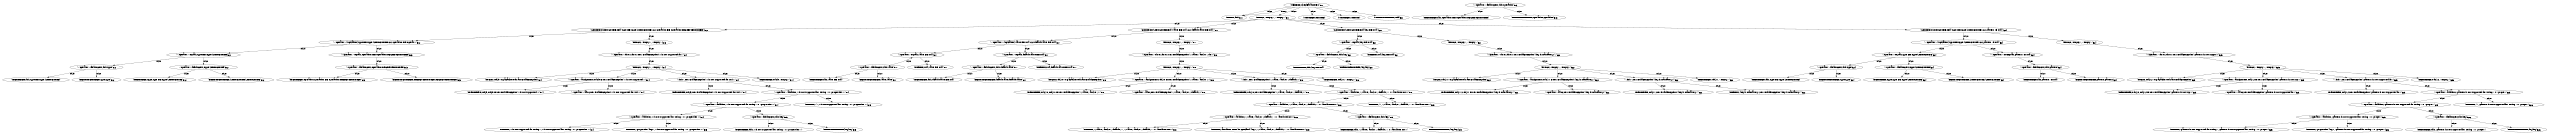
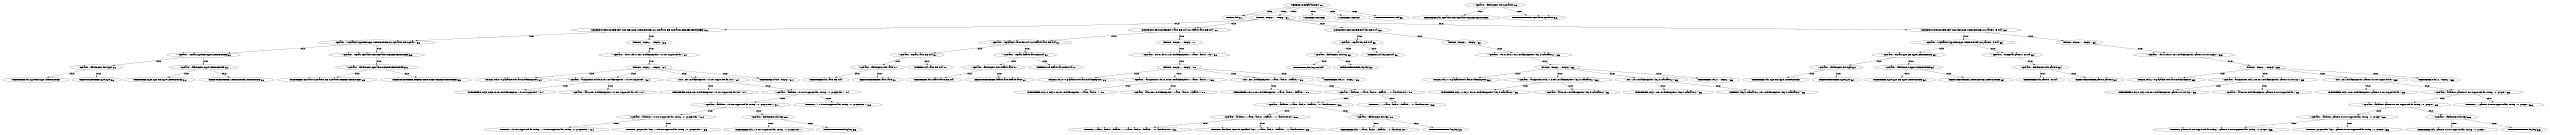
edge "(<operator>.fieldAccess,this.value)" -> "(<operator>.equals,value == null)": reversed
